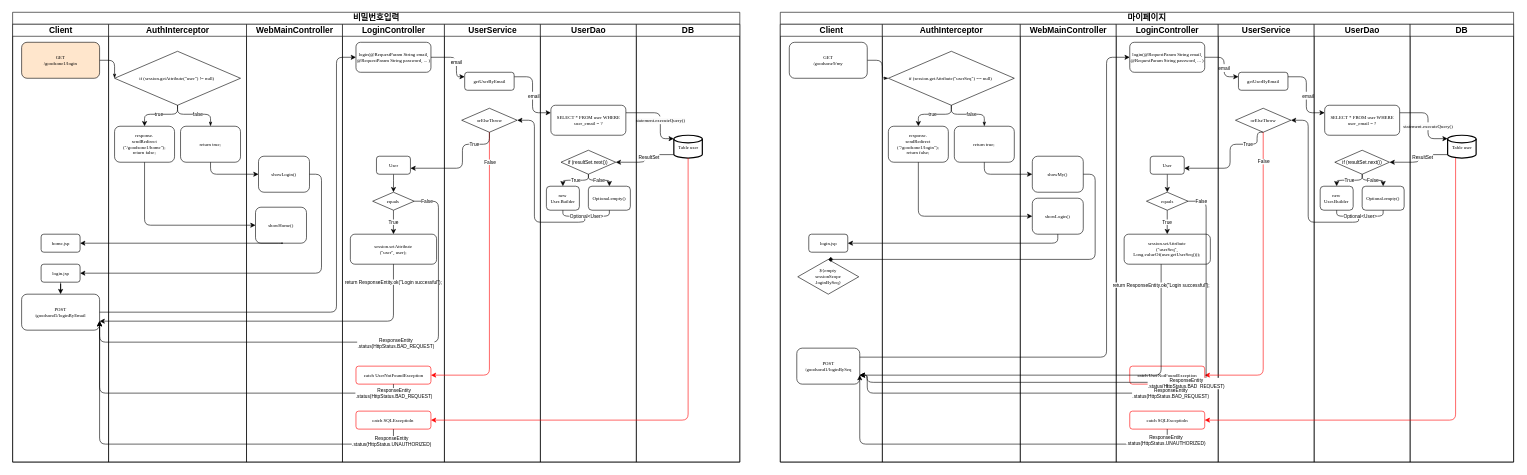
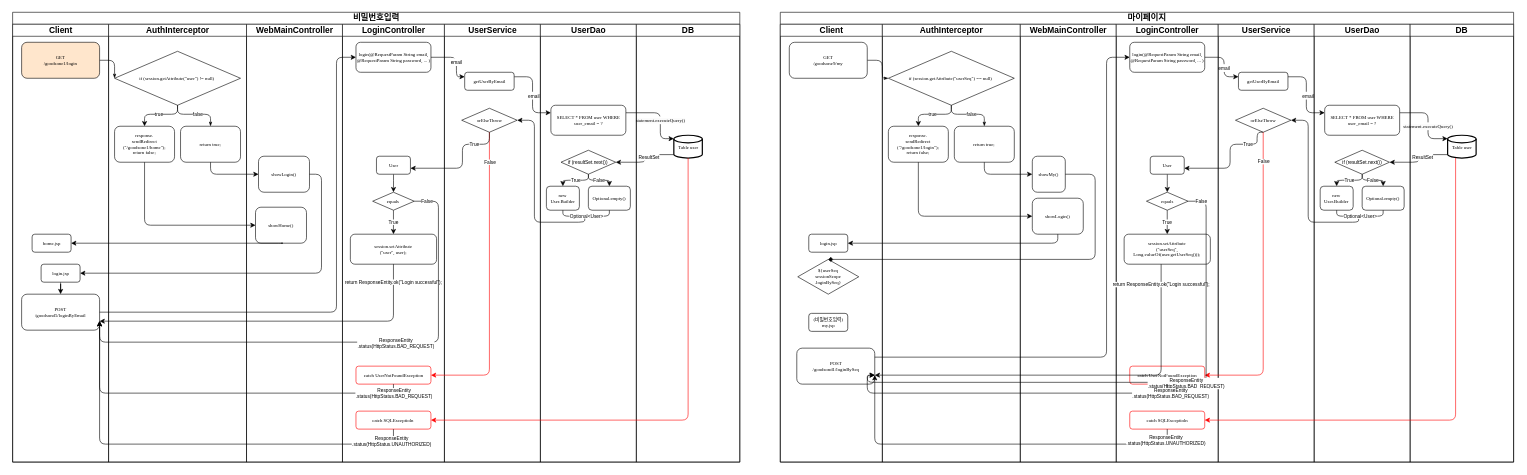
node "showMy()": size 51x36 -> 33x36
node "home.jsp": moved (60, 243) -> (51, 243)
node "${empty sessionScope .loginBySeq}": label "${empty sessionScope .loginBySeq}" -> "${userSeq sessionScope .loginBySeq}"
node "(비밀번호입력) my.jsp": added
node "POST /goodsond1/loginBySeq": size 63x36 -> 78x36
